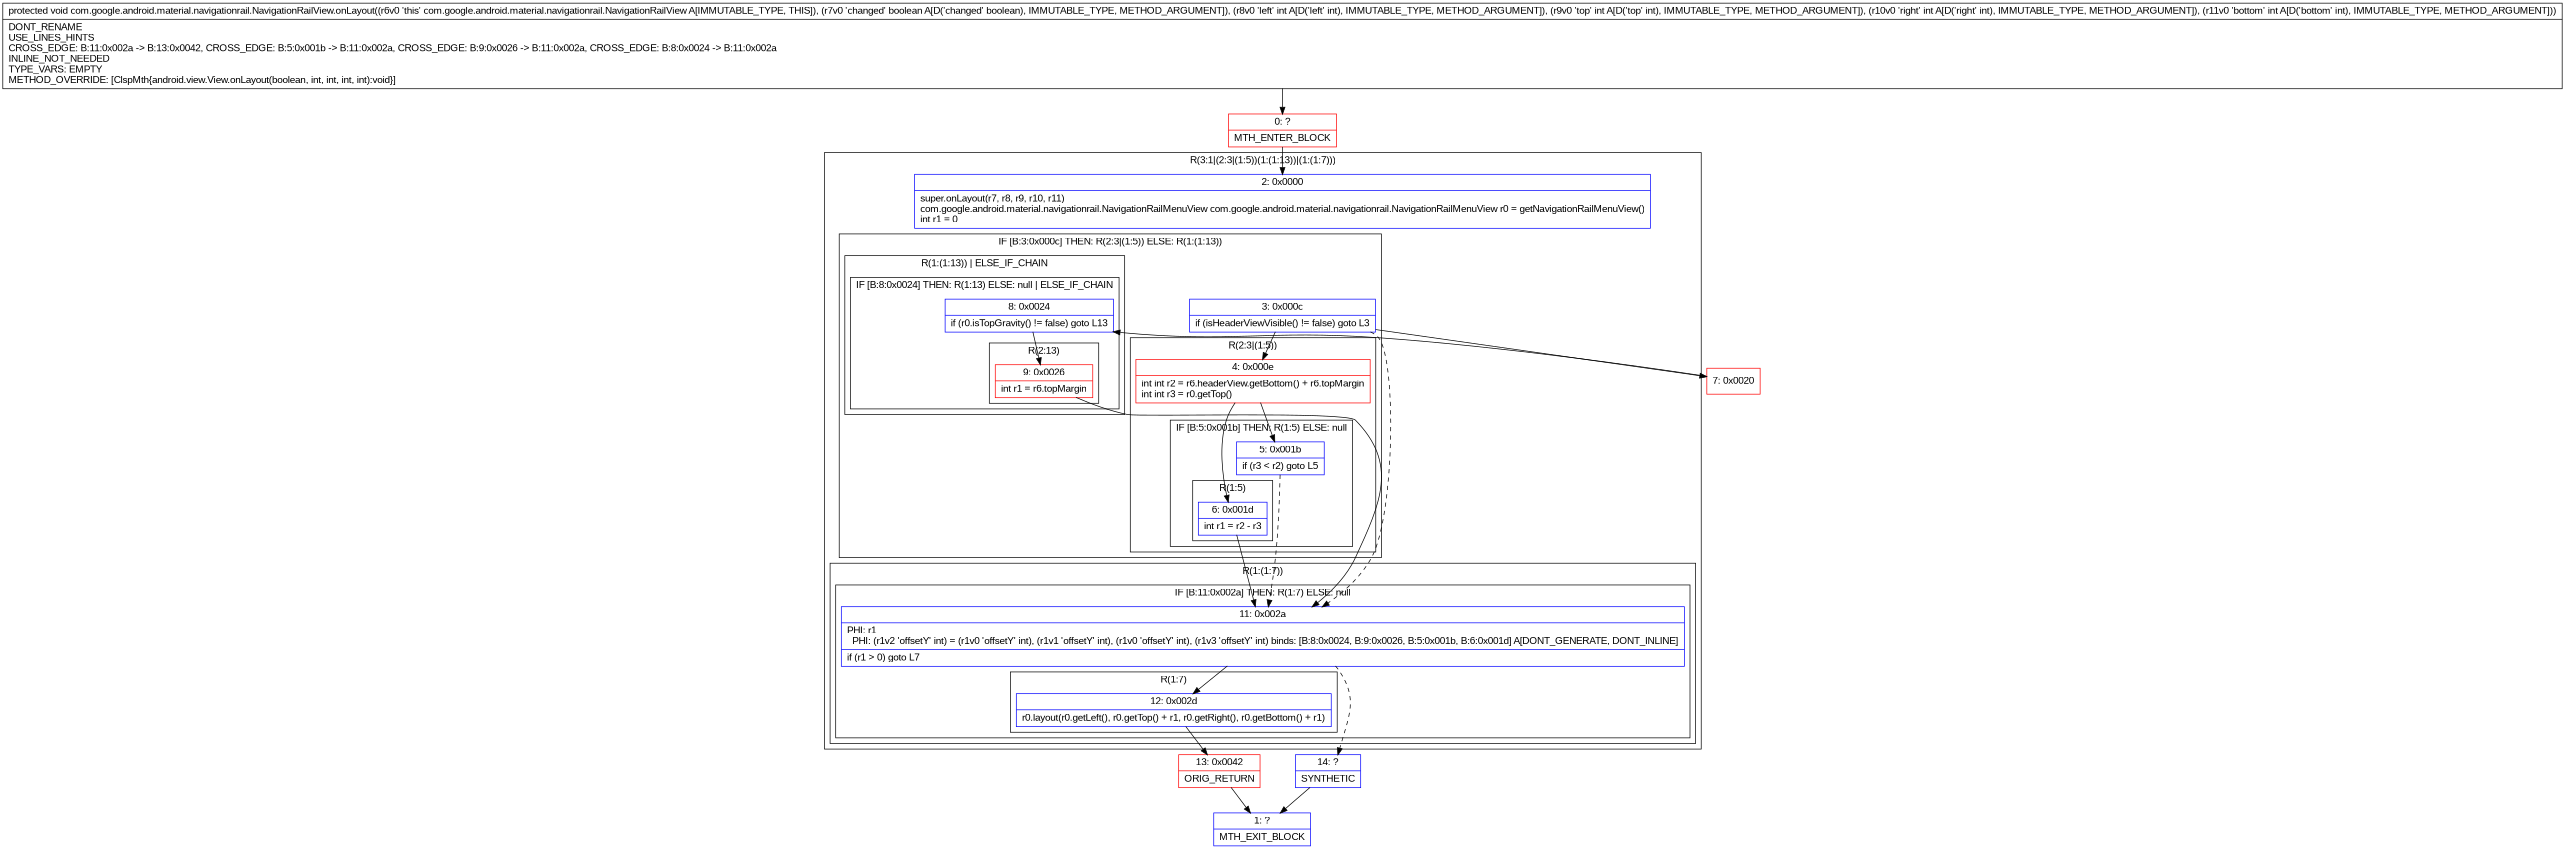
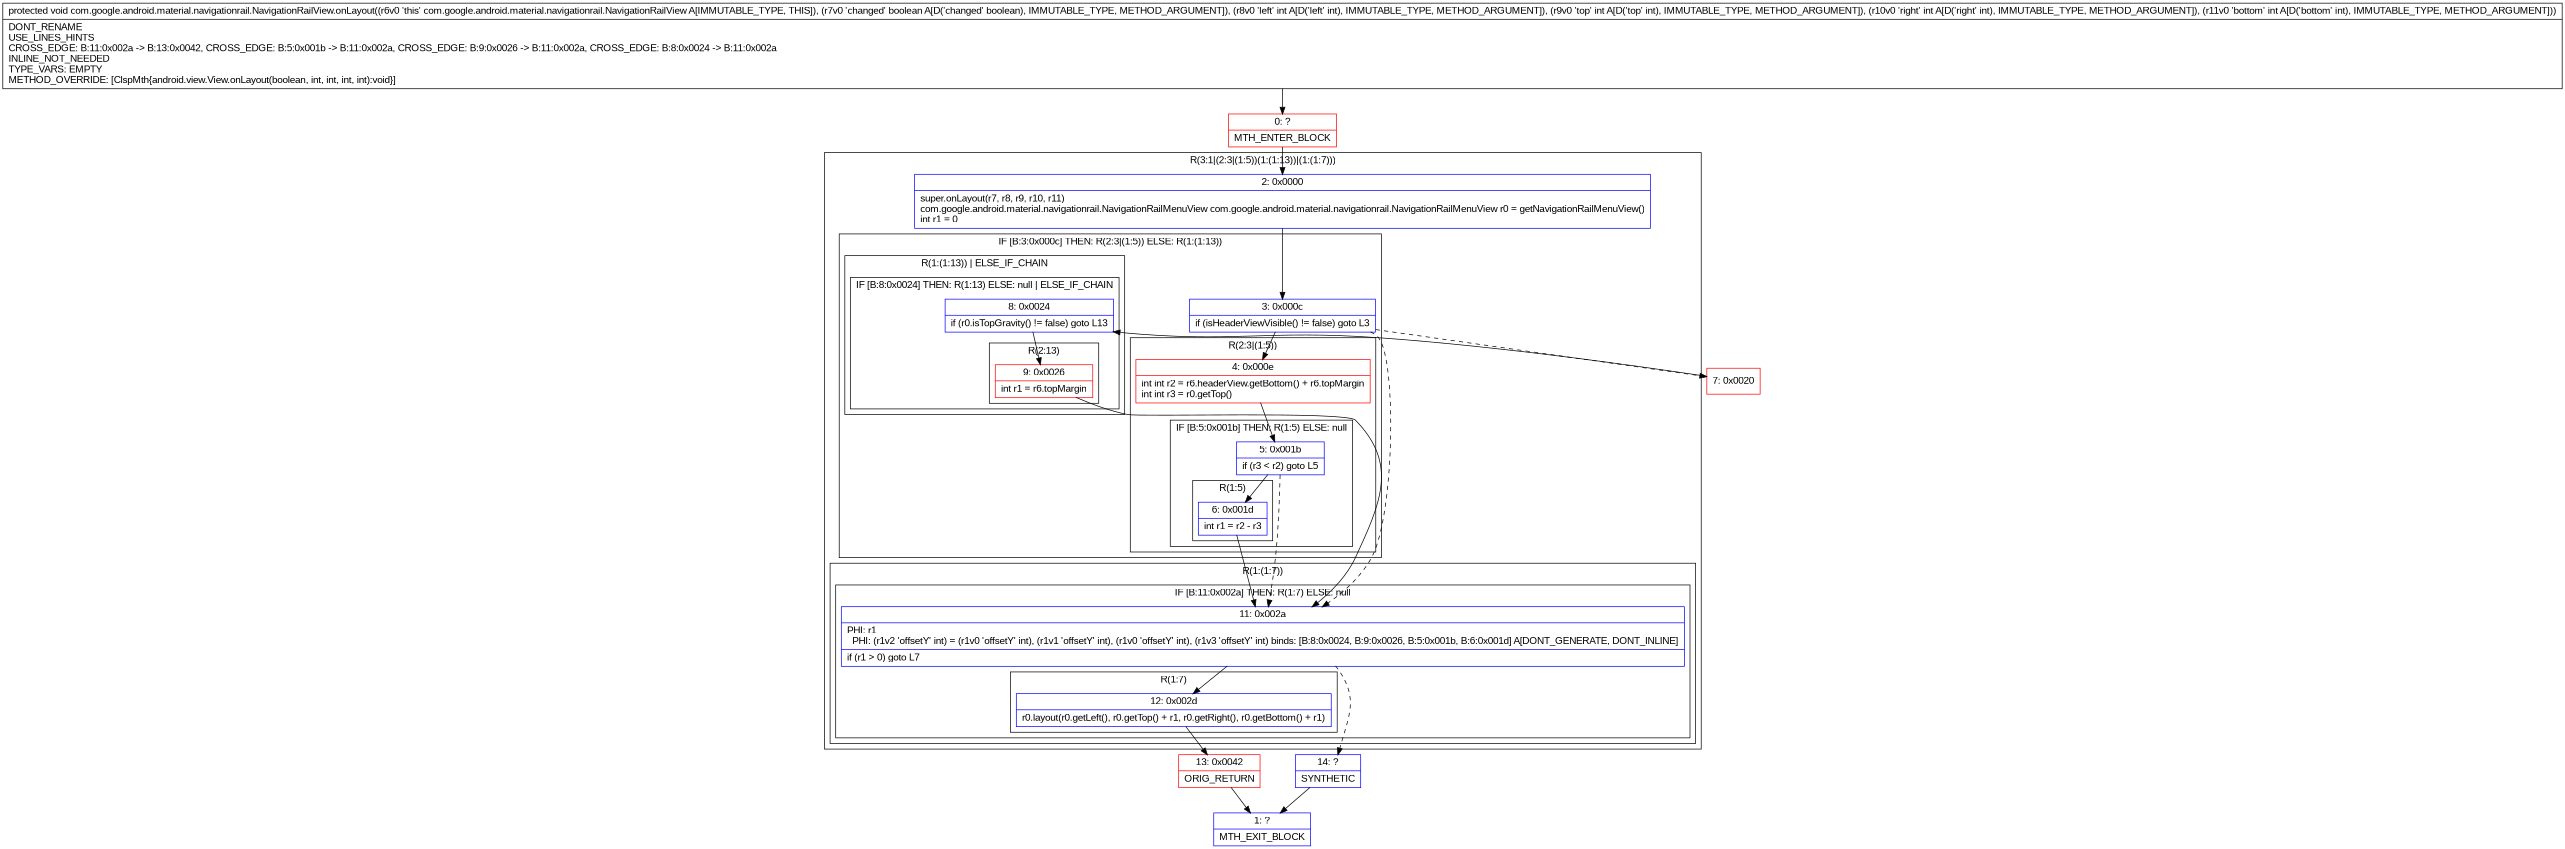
edge "2: 0x0000" -> "3: 0x000c": added
edge "3: 0x000c" -> "7: 0x0020": style solid -> dashed
edge "4: 0x000e" -> "6: 0x001d": now "5: 0x001b" -> "6: 0x001d"
